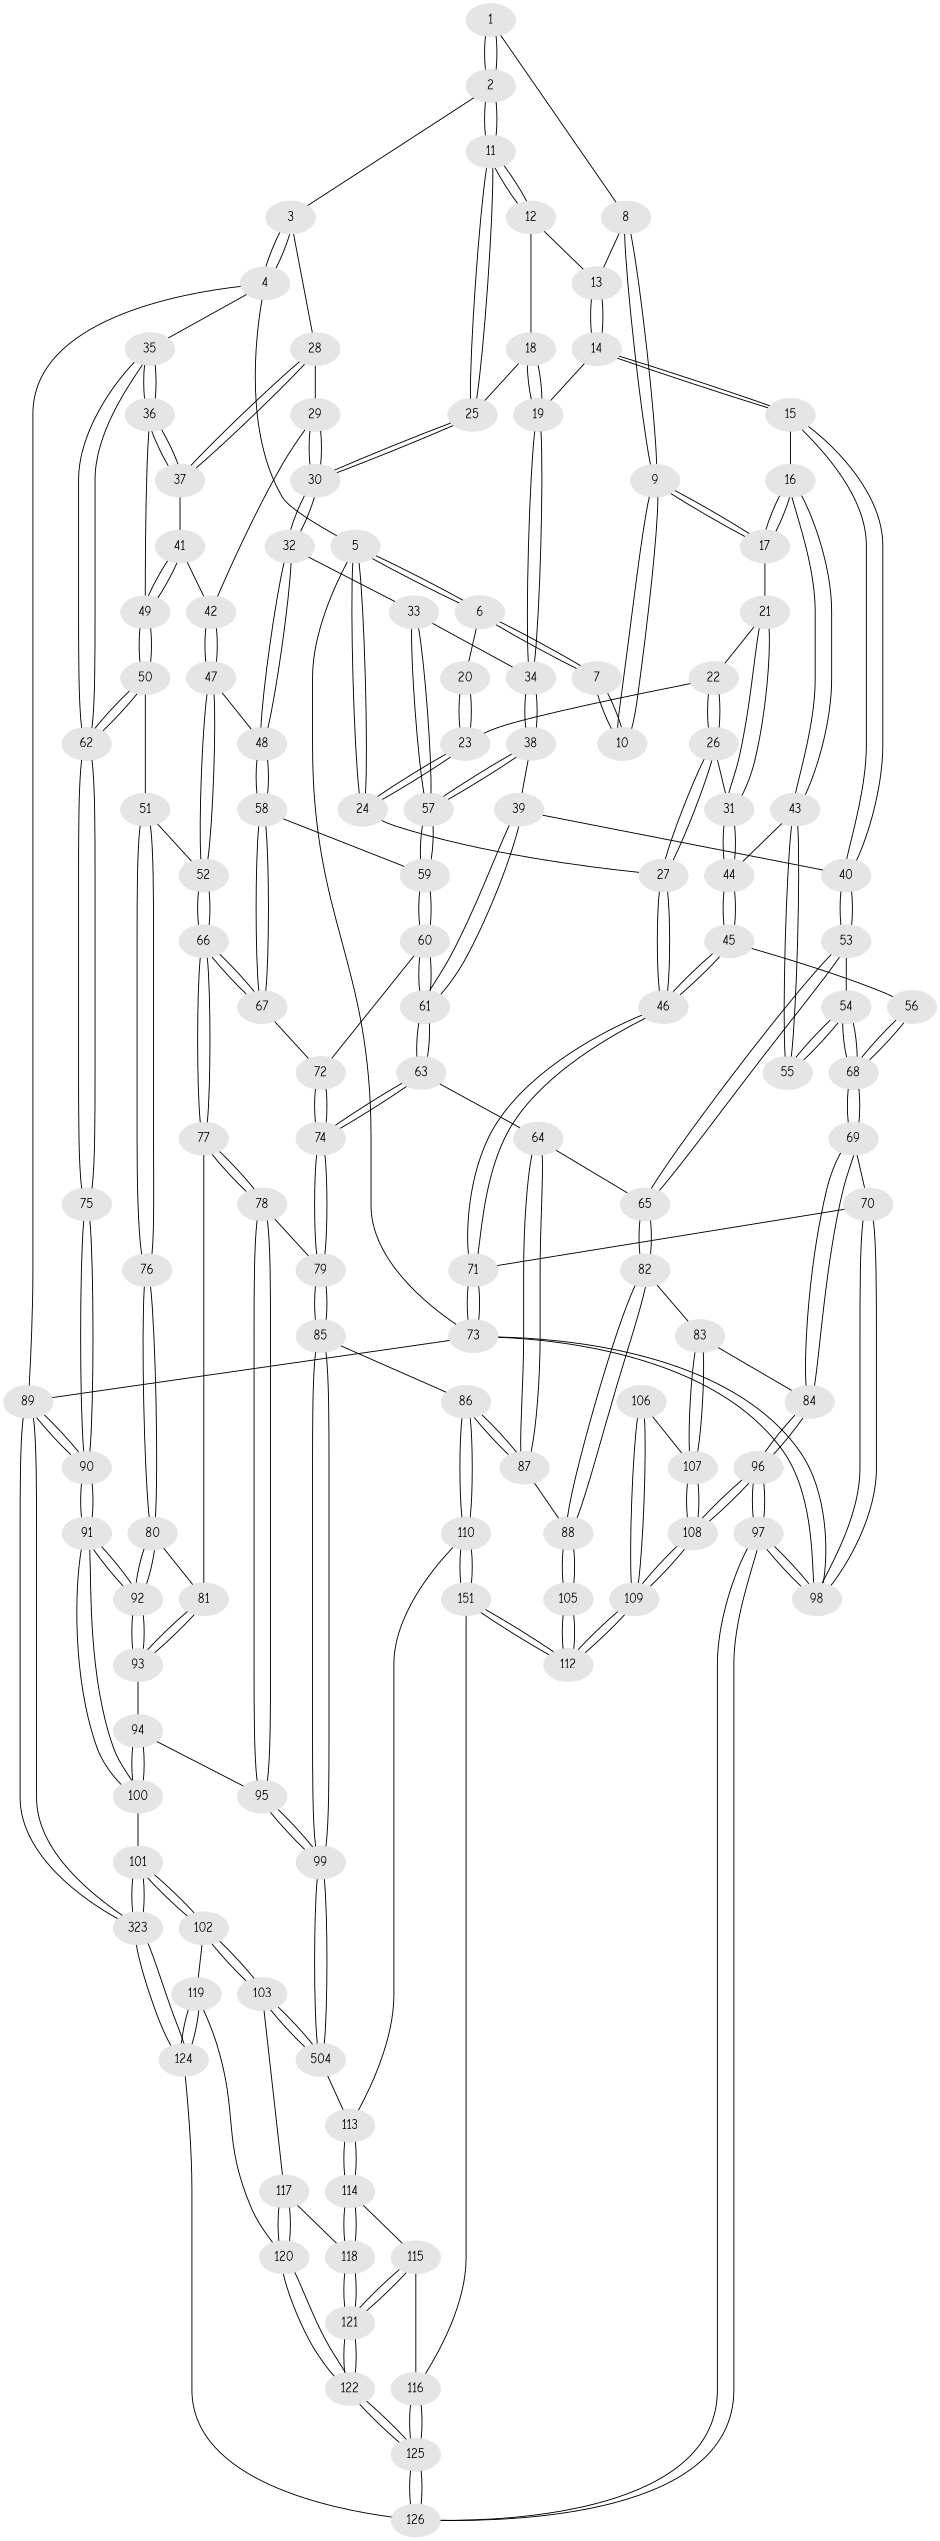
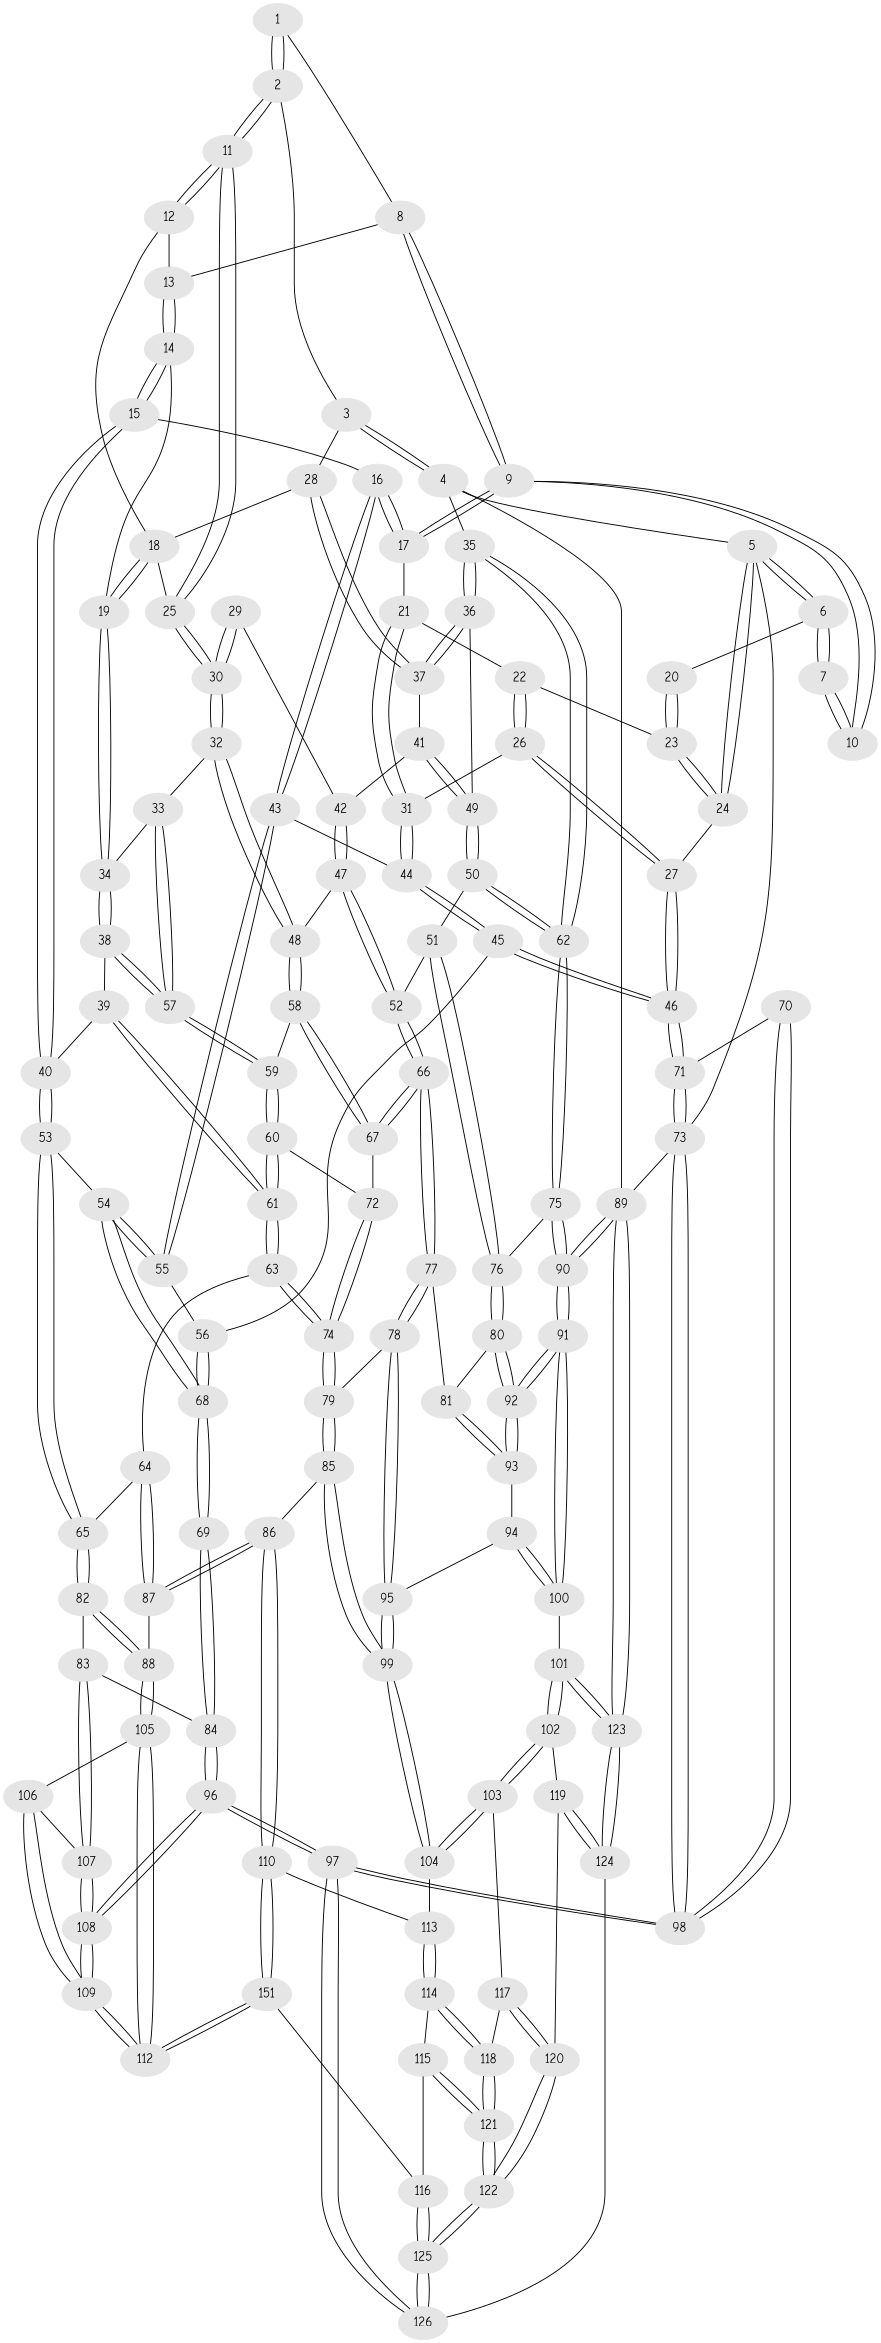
edge "28" -- "29": now "28" -- "18"
edge "69" -- "70": removed
edge "75" -- "76": added
edge "55" -- "56": added
edge "105" -- "106": added
node "323": label "323" -> "123"
node "504": label "504" -> "104"
